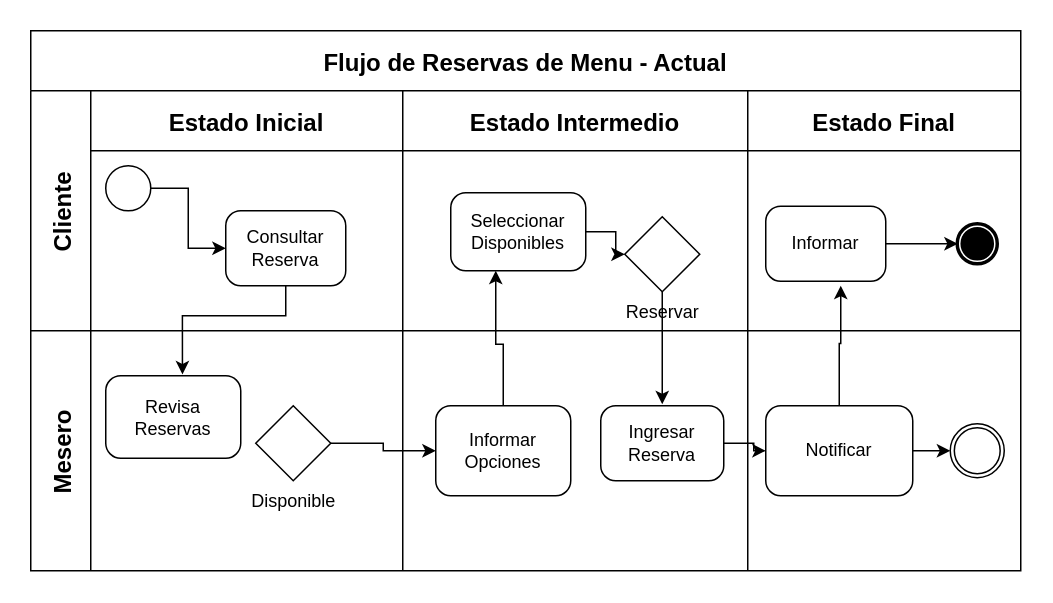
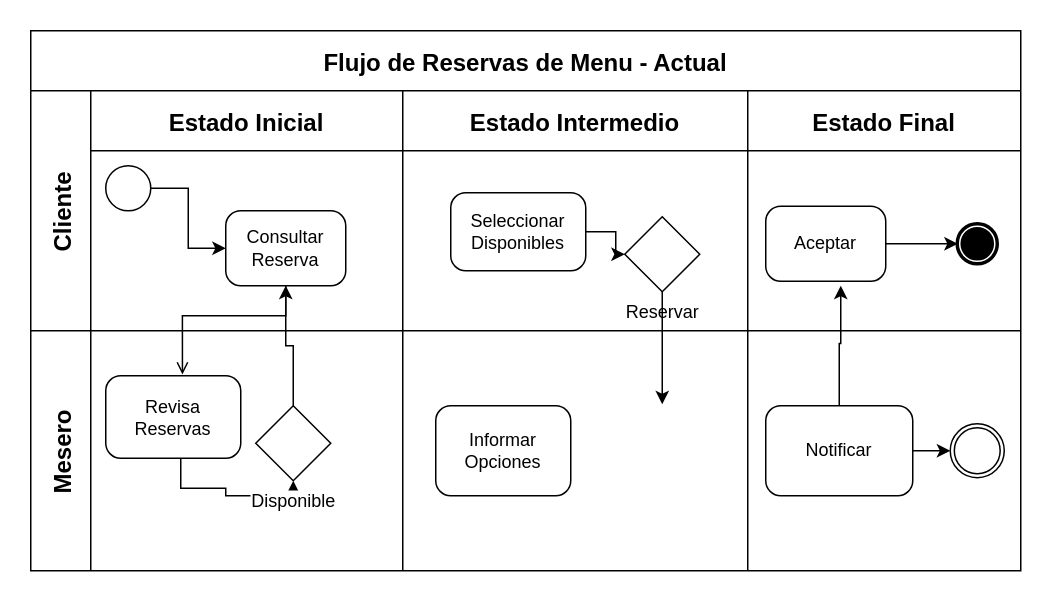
node "Informar": label "Informar" -> "Aceptar"
edge "Informar Opciones" -> "Seleccionar Disponibles": removed
edge "Consultar Reserva" -> "Revisa Reservas": arrowhead classic -> open
edge "Disponible" -> "Informar Opciones": now "Disponible" -> "Consultar Reserva"
node "Ingresar Reserva": removed
edge "Ingresar Reserva" -> "Notificar": removed
edge "Revisa Reservas" -> "Disponible": added
